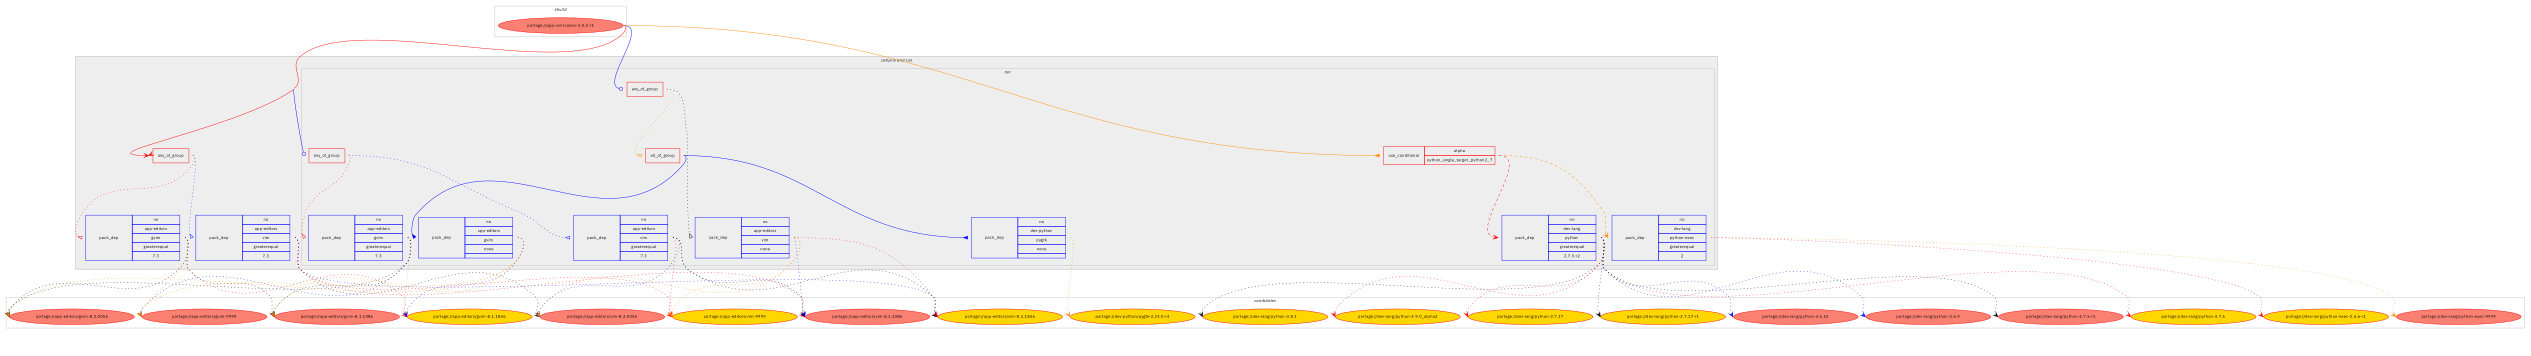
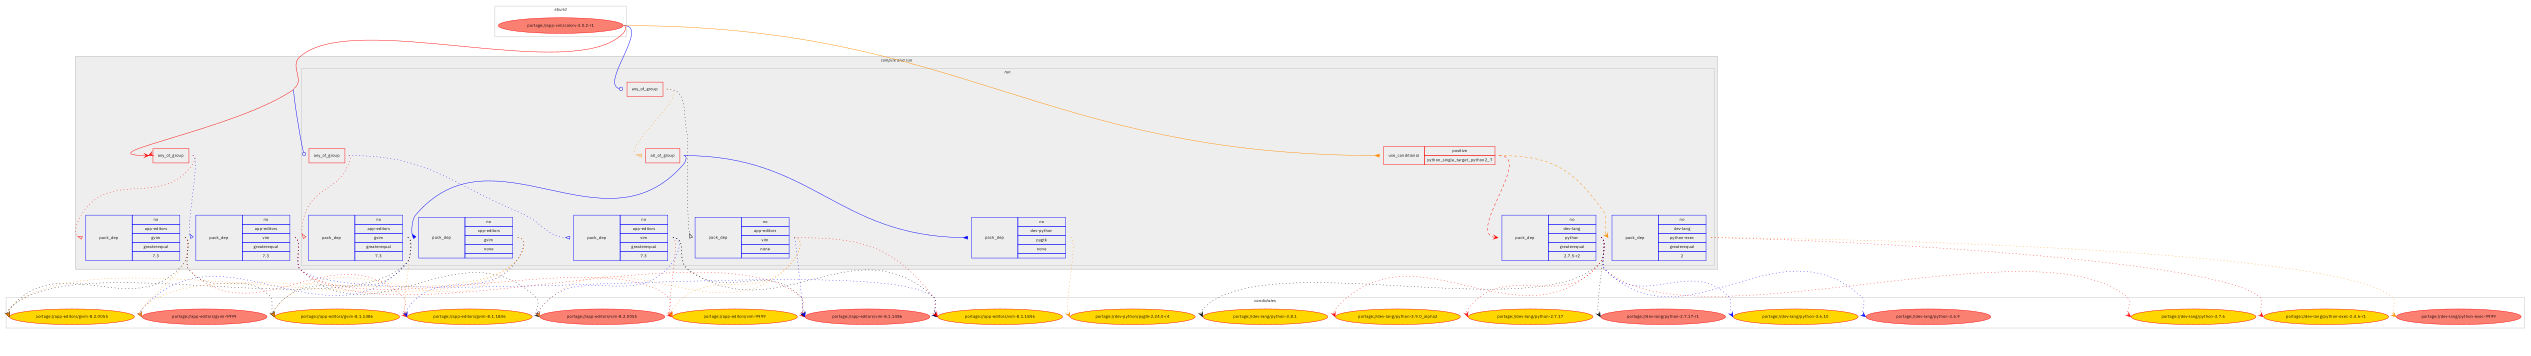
node "use_conditional": text "alpha" -> "positive"
node "portage://app-editors/gvim-8.2.0055": fillcolor salmon -> gold
node "portage://app-editors/gvim-8.1.1486": fillcolor salmon -> gold
node "portage://dev-lang/python-2.7.17-r1": fillcolor gold -> salmon
node "portage://dev-lang/python-3.6.10": fillcolor salmon -> gold
node "portage://dev-lang/python-3.7.5-r1": removed
